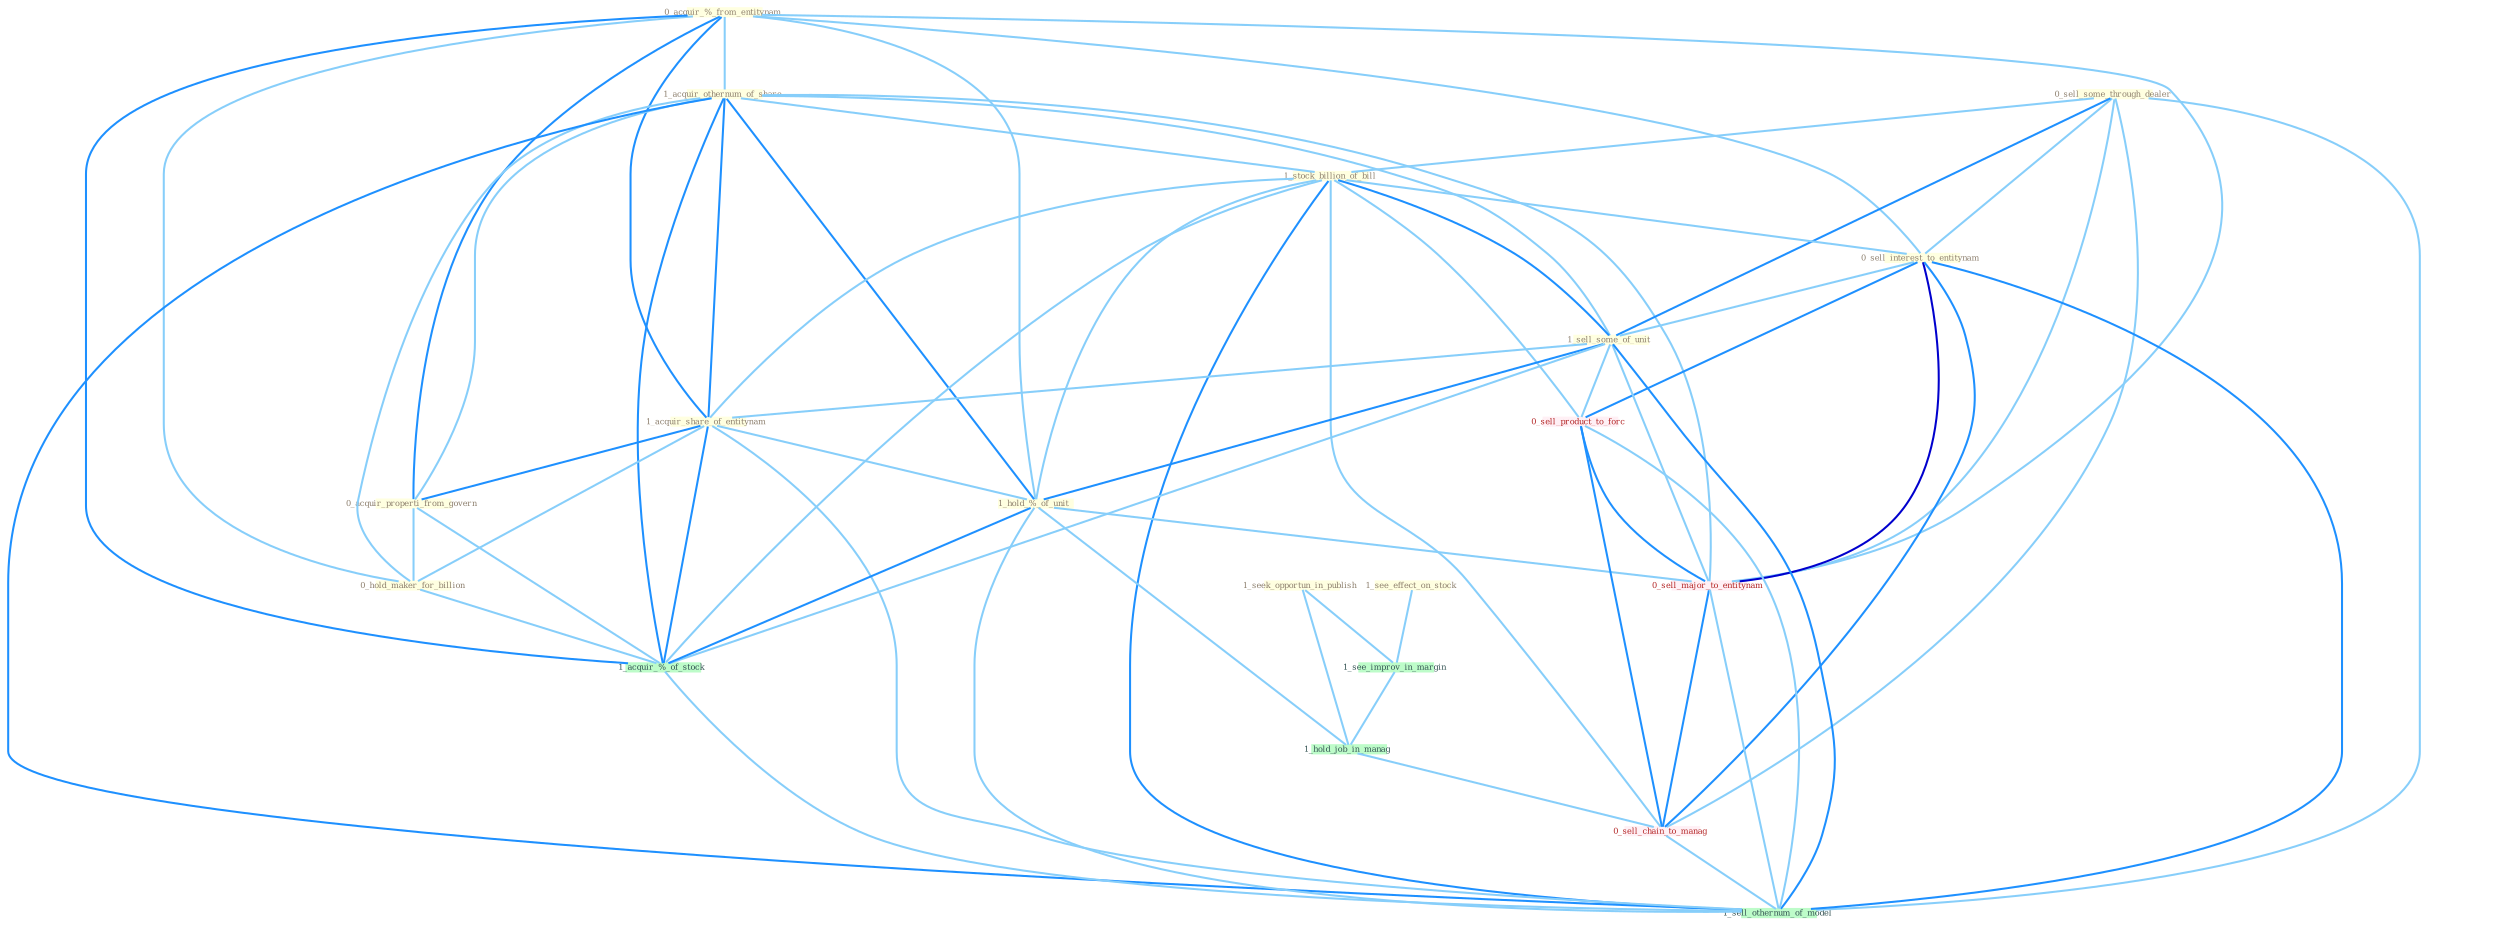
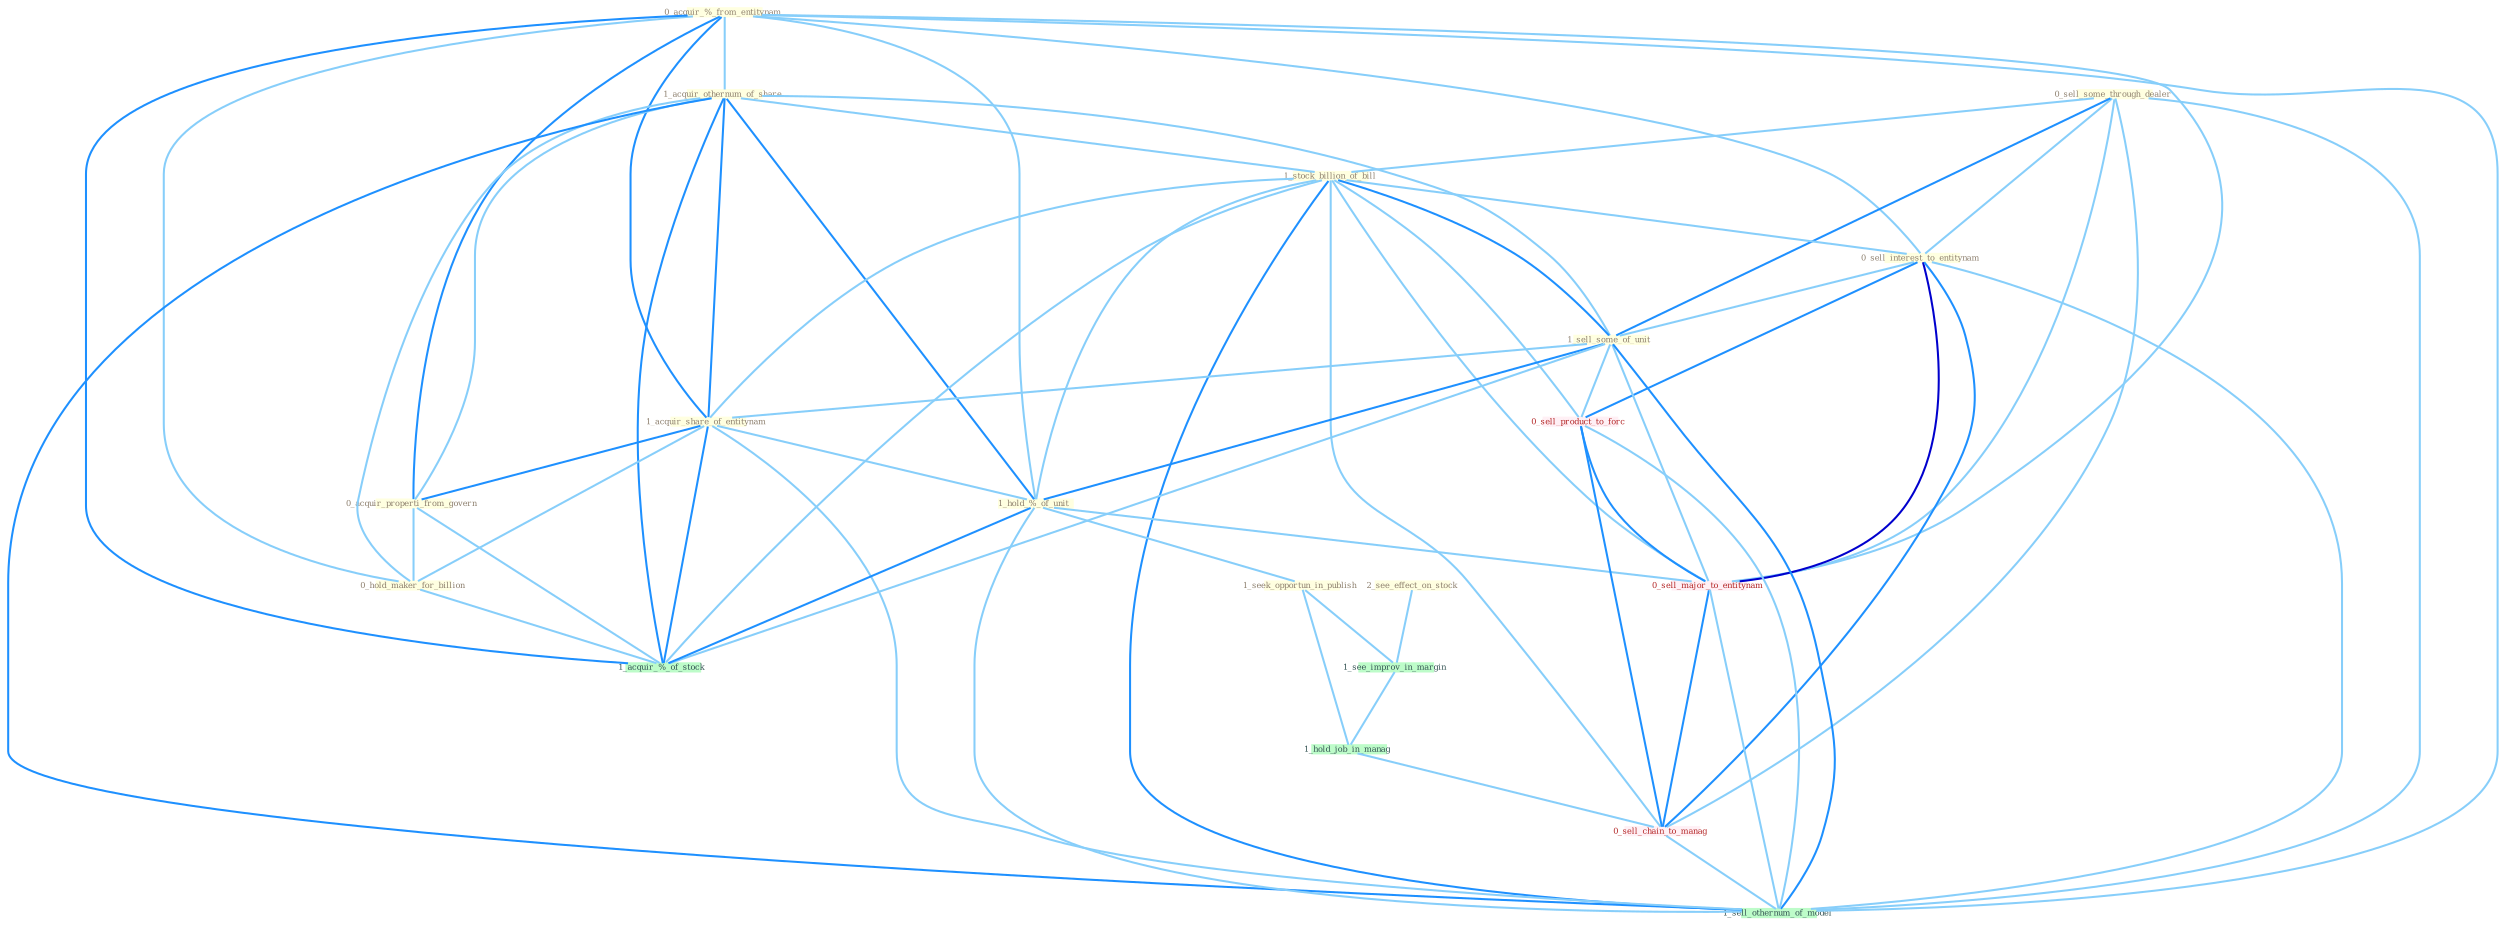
edge "1_acquir_othernum_of_share" -- "0_sell_major_to_entitynam": now "1_stock_billion_of_bill" -- "0_sell_major_to_entitynam"
node "1_see_effect_on_stock": label "1_see_effect_on_stock" -> "2_see_effect_on_stock"
edge "1_hold_%_of_unit" -- "1_hold_job_in_manag": now "1_hold_%_of_unit" -- "1_seek_opportun_in_publish"
edge "0_sell_interest_to_entitynam" -- "1_sell_othernum_of_model": color #1e90ff -> #87cefa
edge "1_acquir_%_of_stock" -- "1_sell_othernum_of_model": now "0_acquir_%_from_entitynam" -- "1_sell_othernum_of_model"
